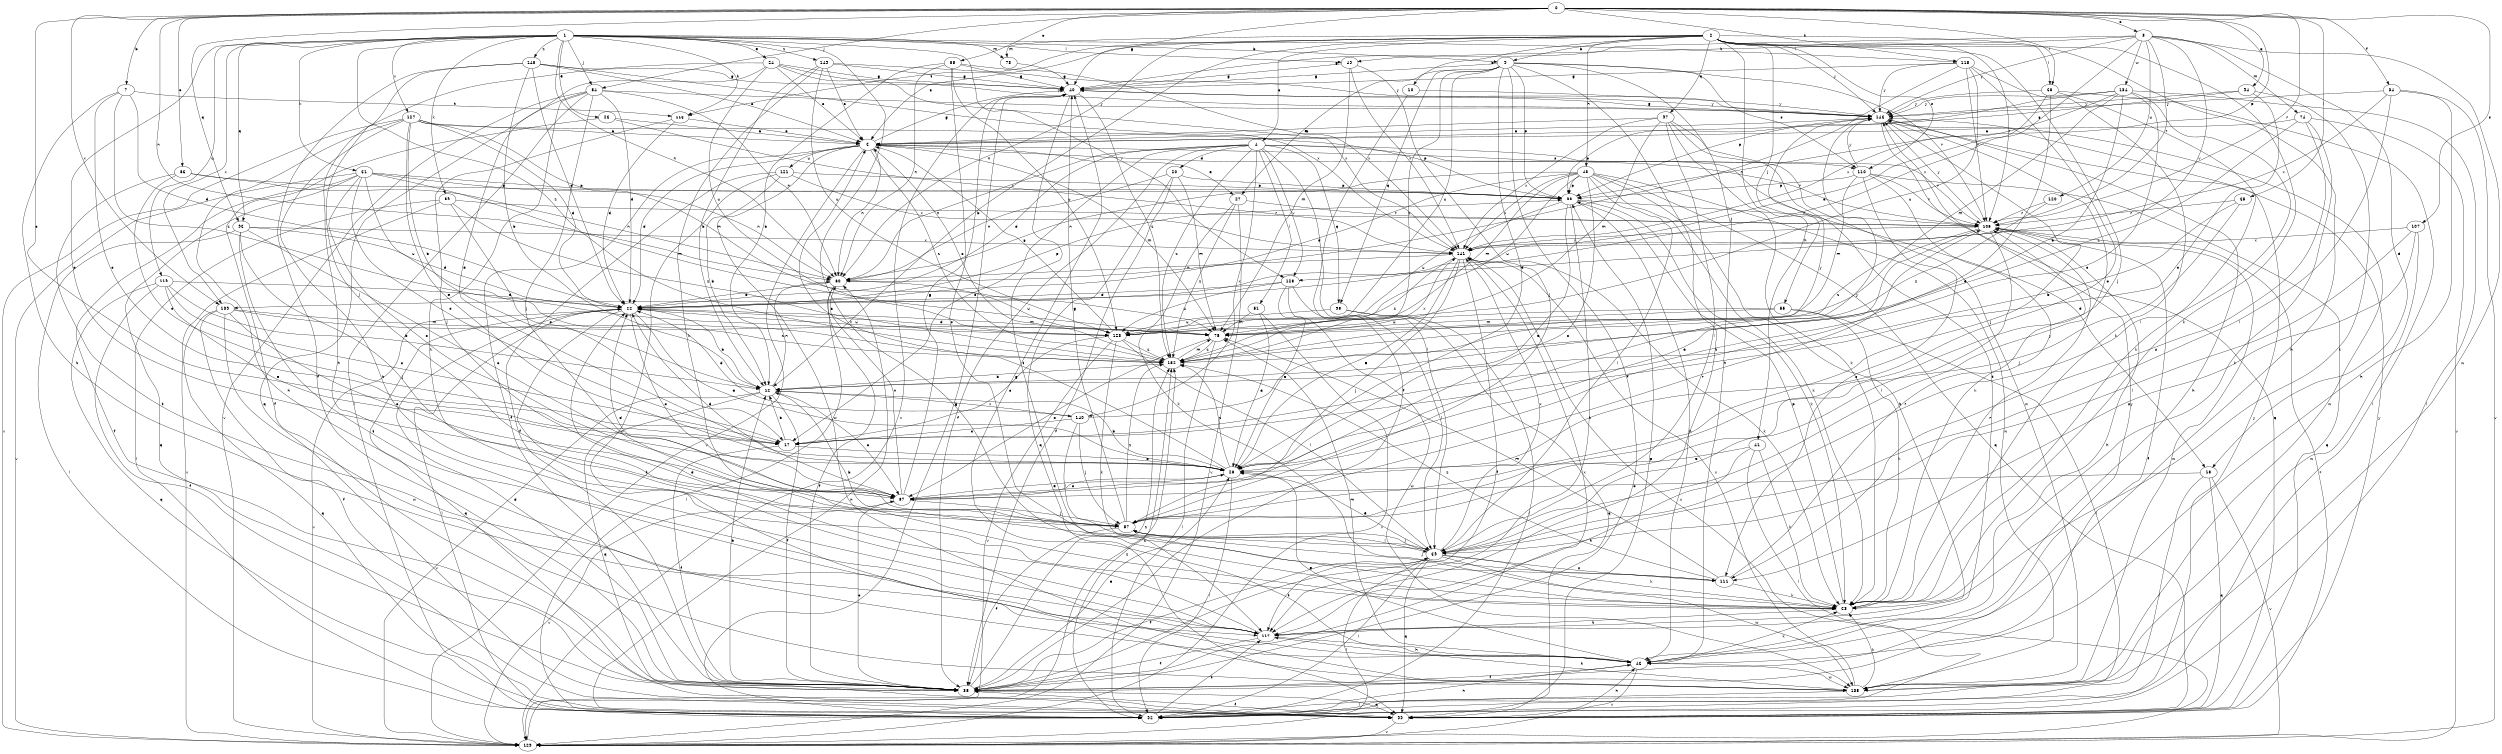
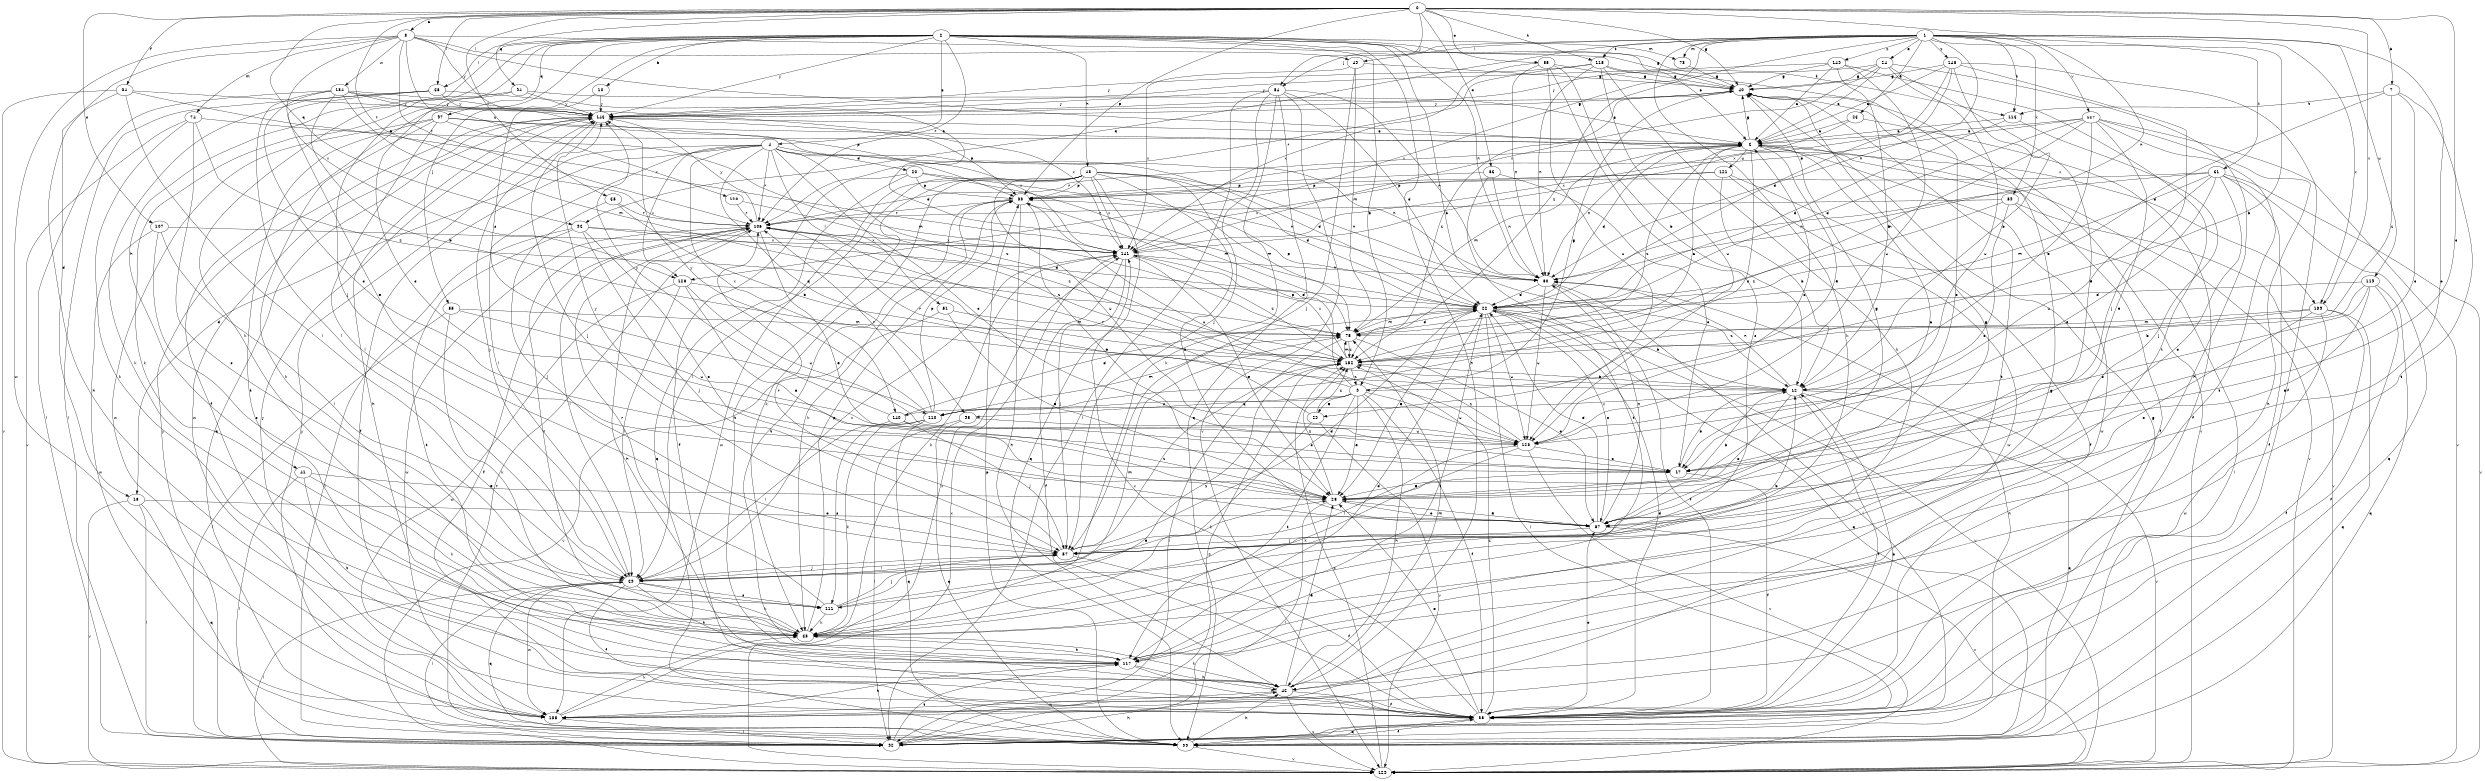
node "27": label "27" -> "29"
edge "9" -> "152": reversed
